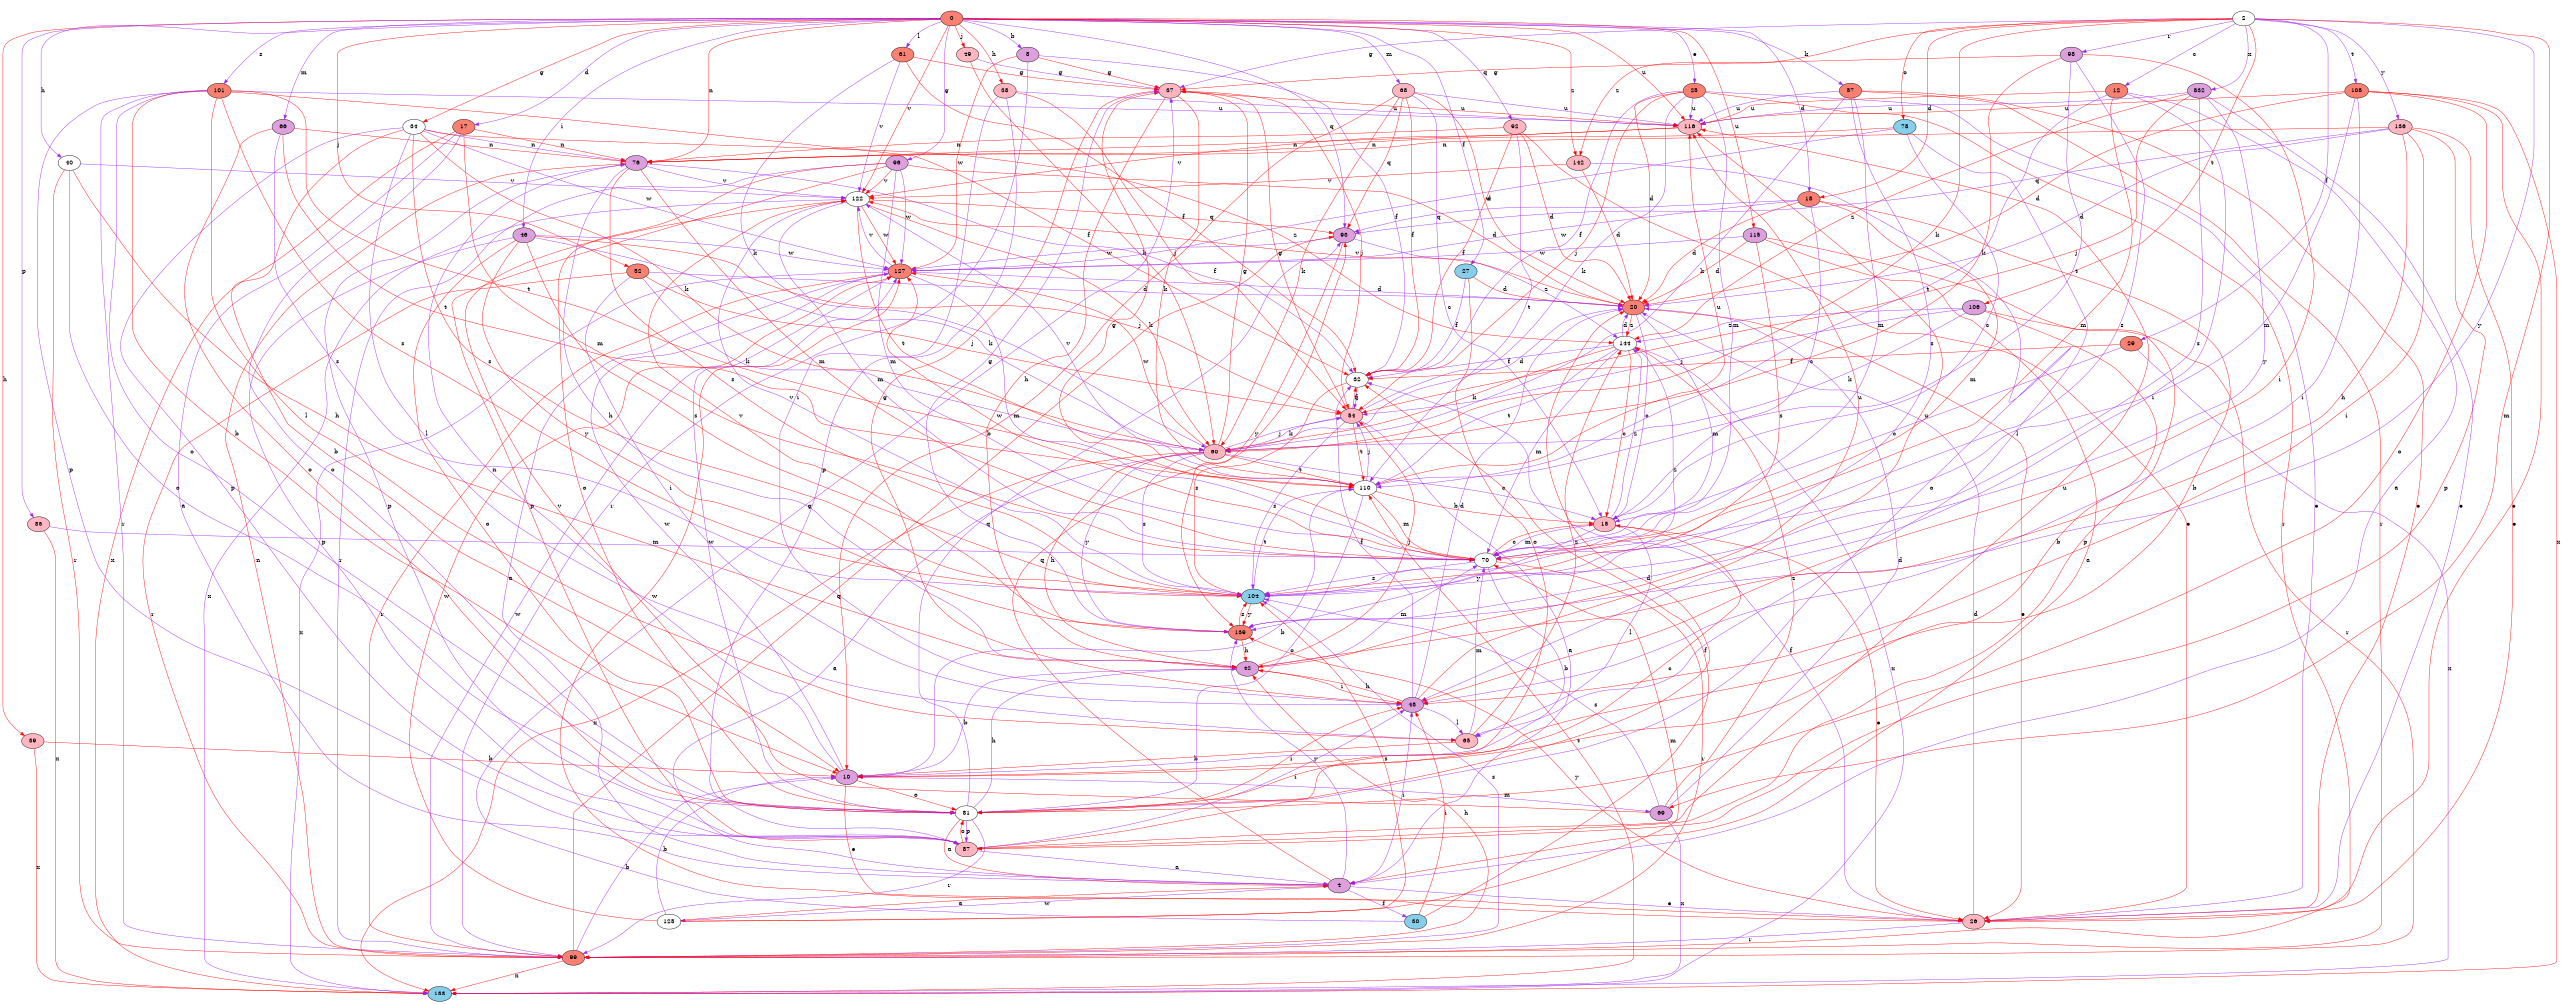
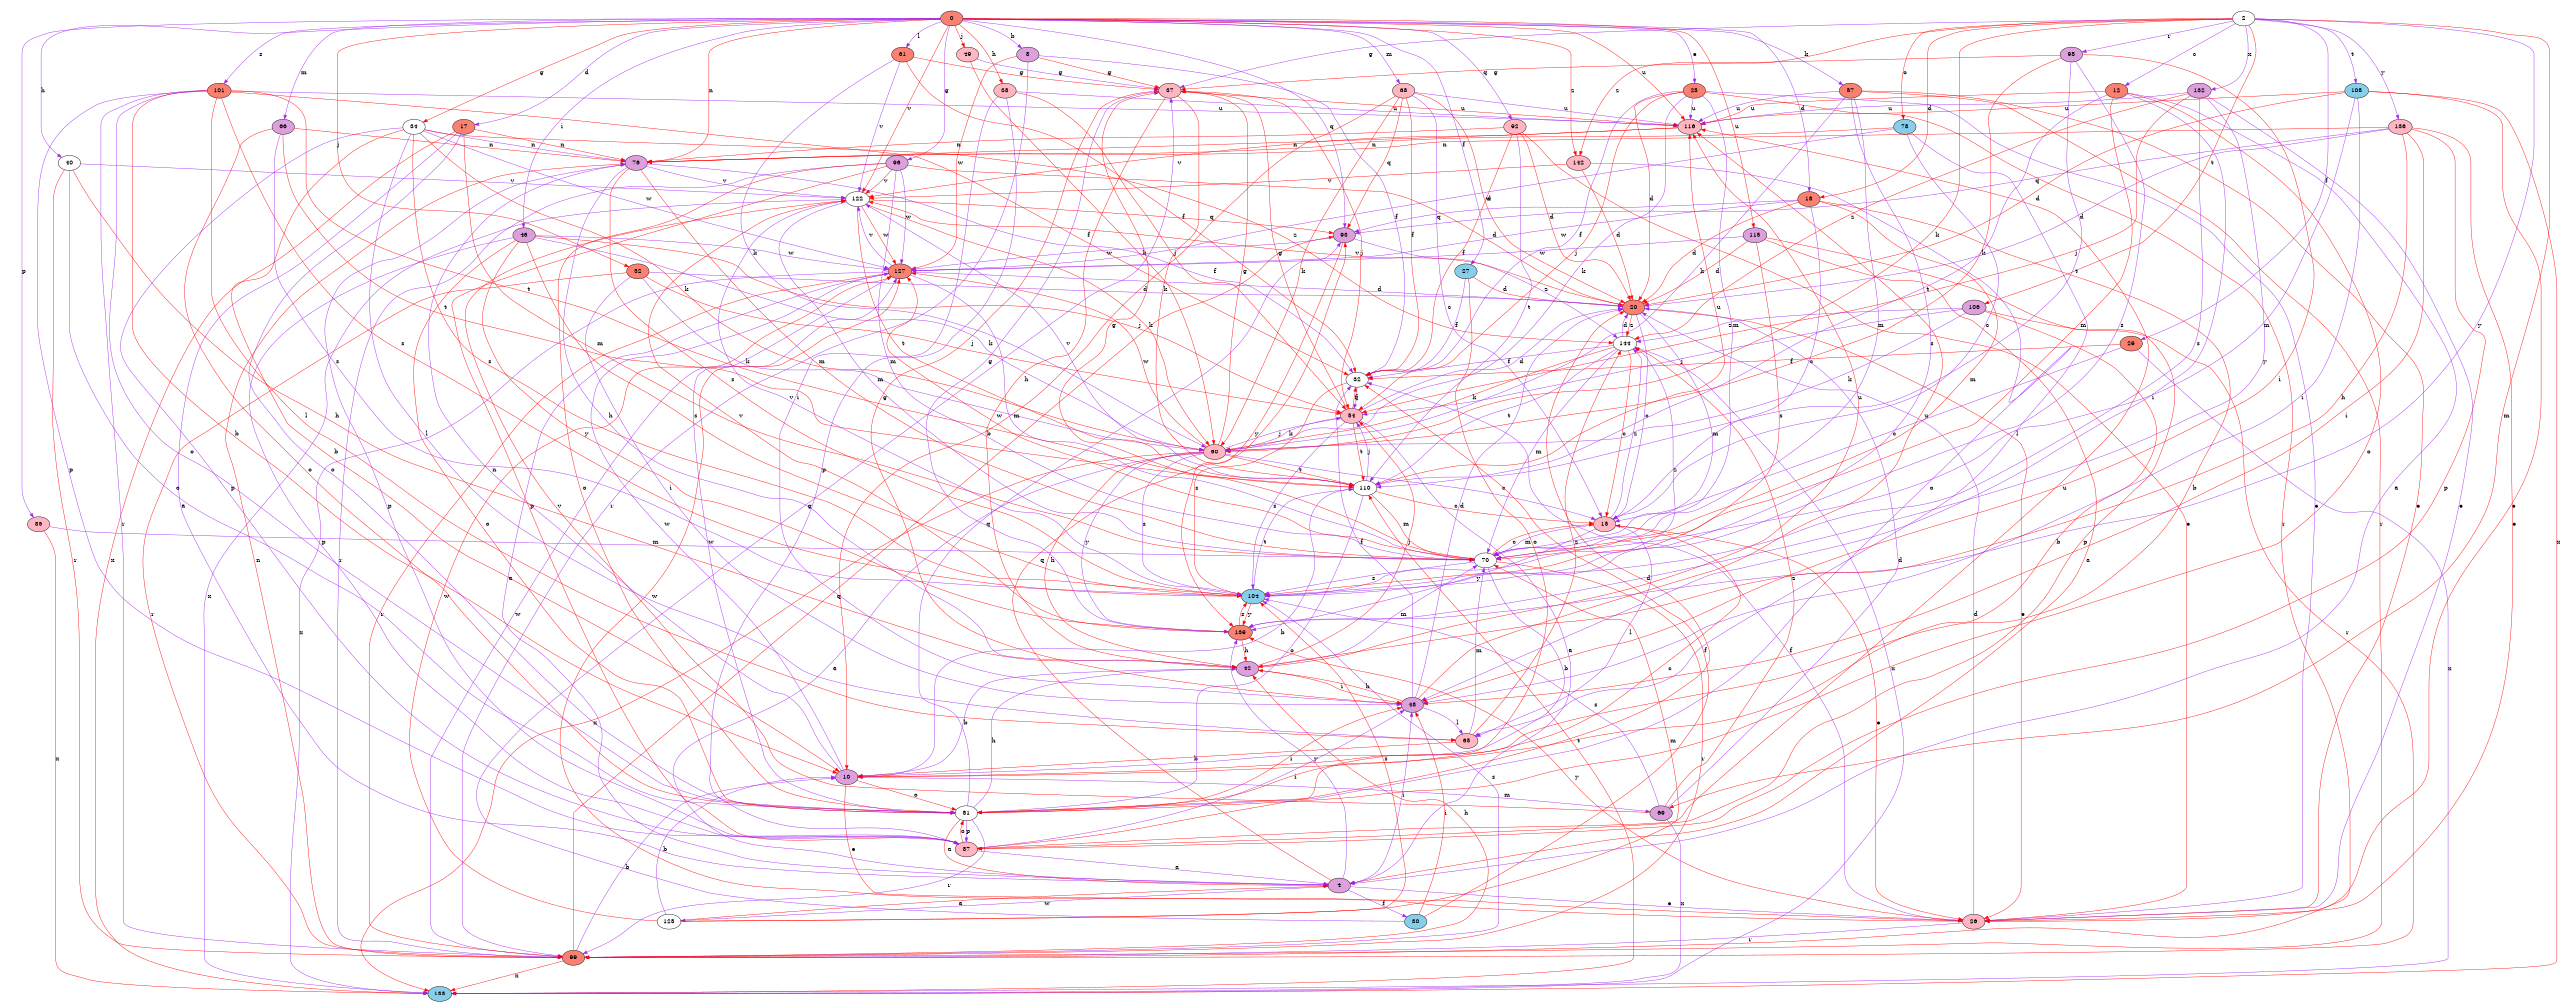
node "832": label "832" -> "132"
node "108": fillcolor salmon -> skyblue
edge "110" -> "15": label "b" -> "c"
edge "108" -> "81": now "12" -> "81"
node "39": removed
